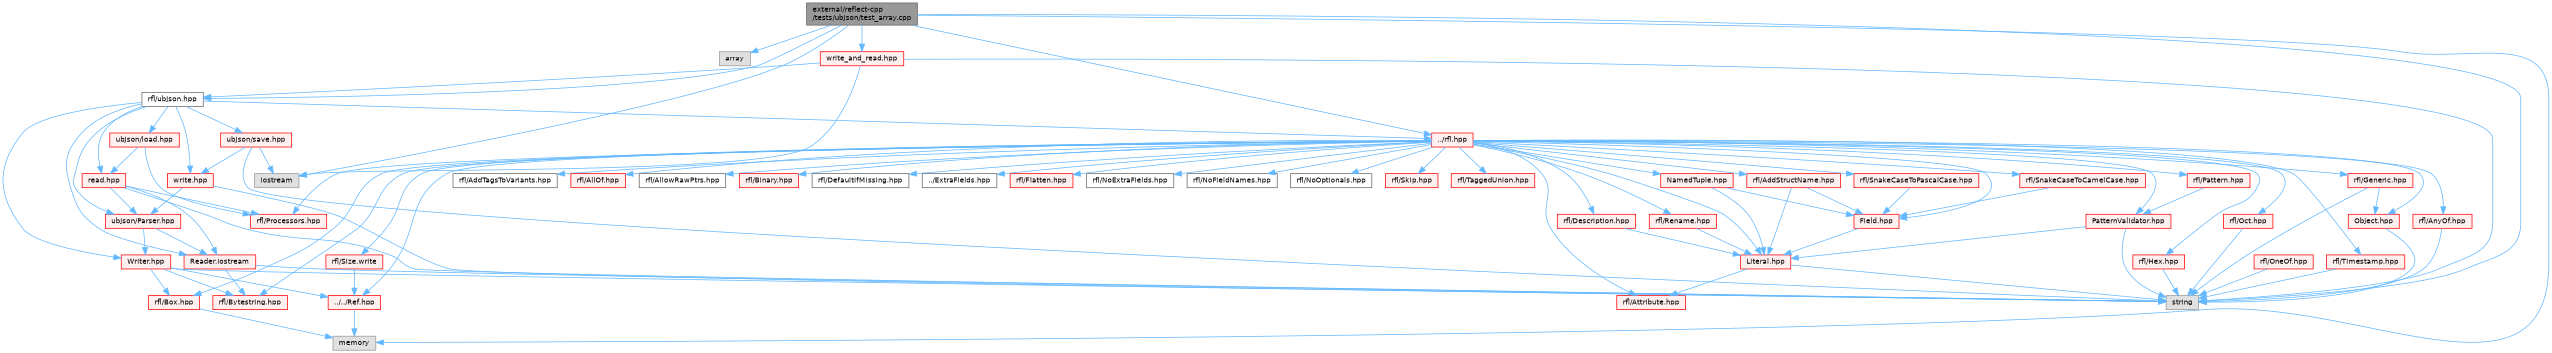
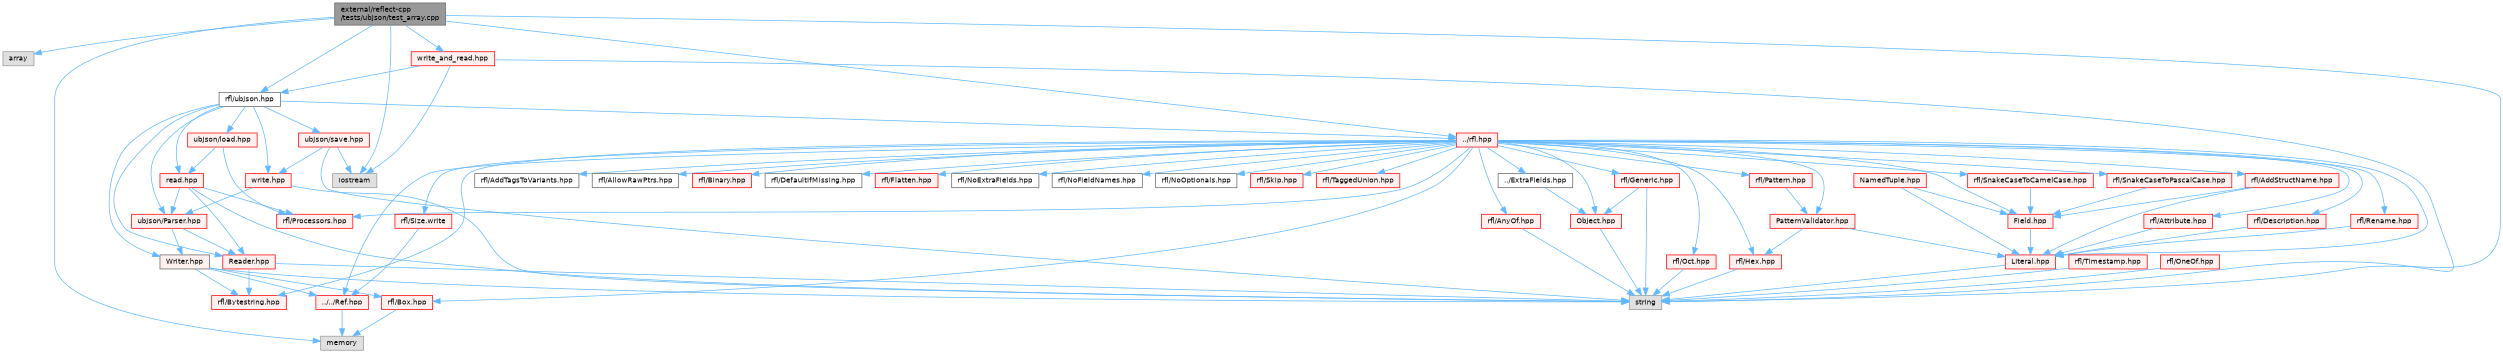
edge "../rfl.hpp" -> "rfl/Timestamp.hpp": removed
edge "../rfl.hpp" -> "NamedTuple.hpp": removed
node "rfl/AllOf.hpp": removed
edge "../ExtraFields.hpp" -> "Object.hpp": added
node "Writer.hpp": color red -> grey40
node "Reader.iostream": label "Reader.iostream" -> "Reader.hpp"
edge "PatternValidator.hpp" -> "string": now "PatternValidator.hpp" -> "rfl/Hex.hpp"
edge "Literal.hpp" -> "rfl/Attribute.hpp": reversed
